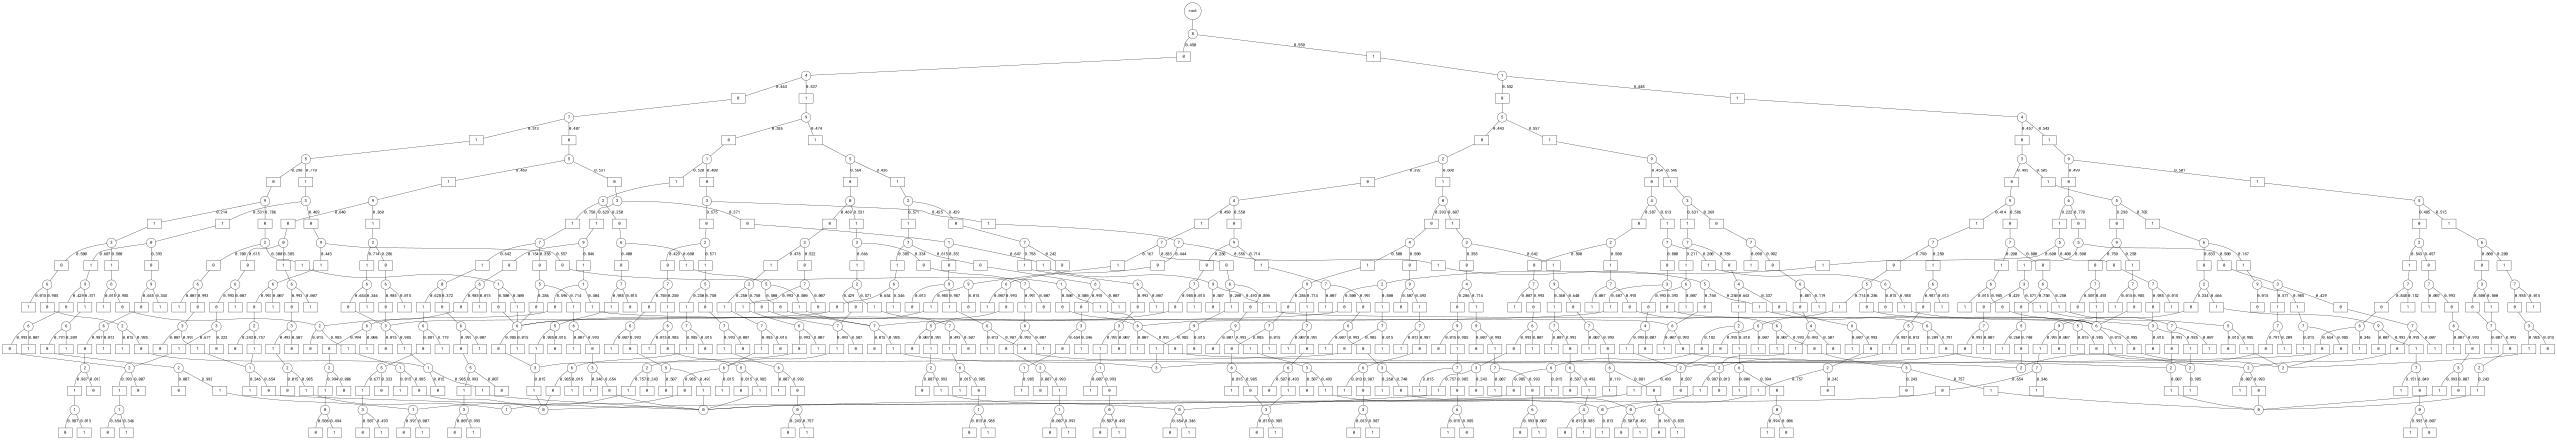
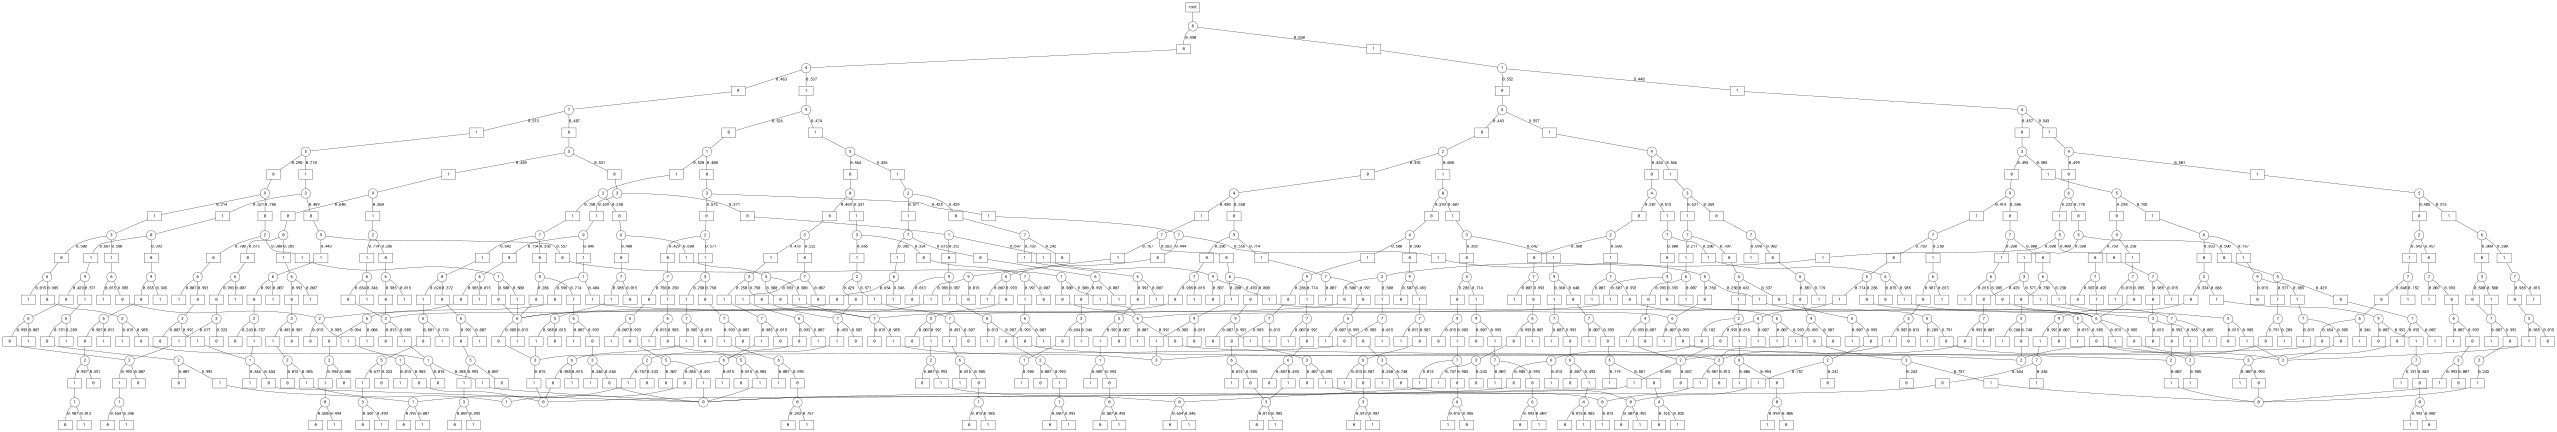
node "root": shape circle -> box
